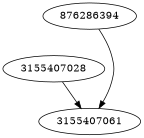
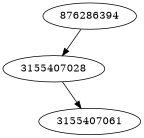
edge "876286394" -> "3155407061": now "876286394" -> "3155407028"
